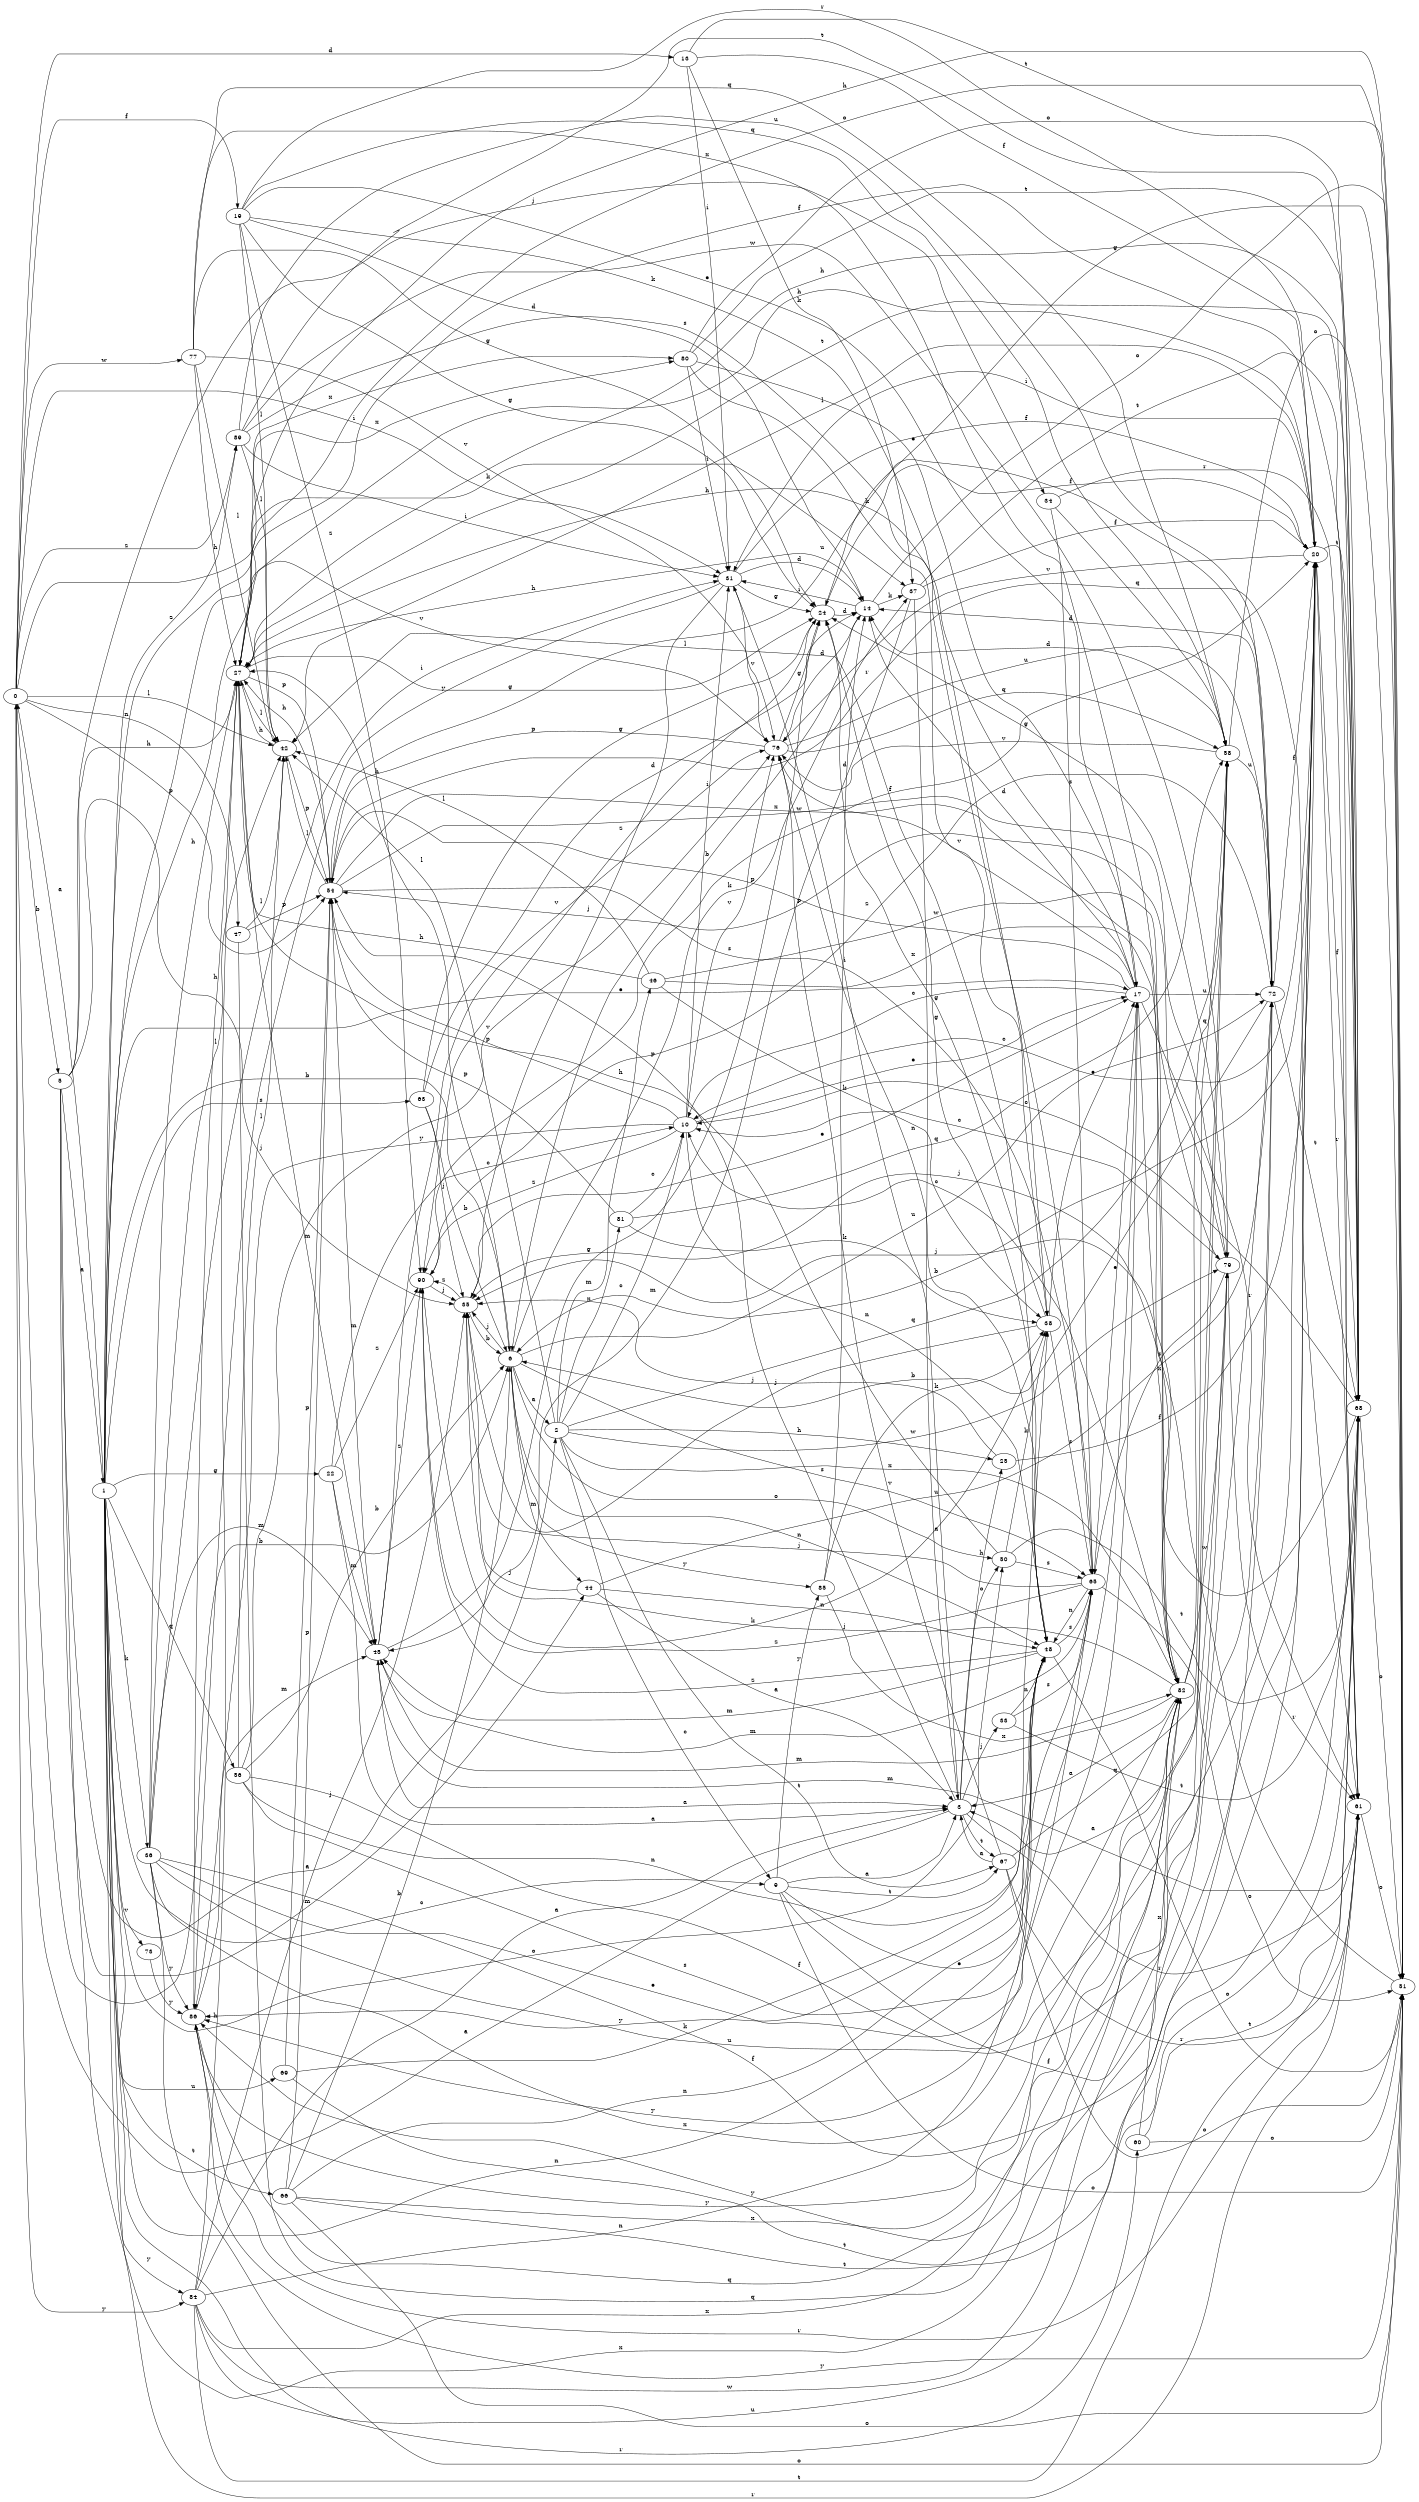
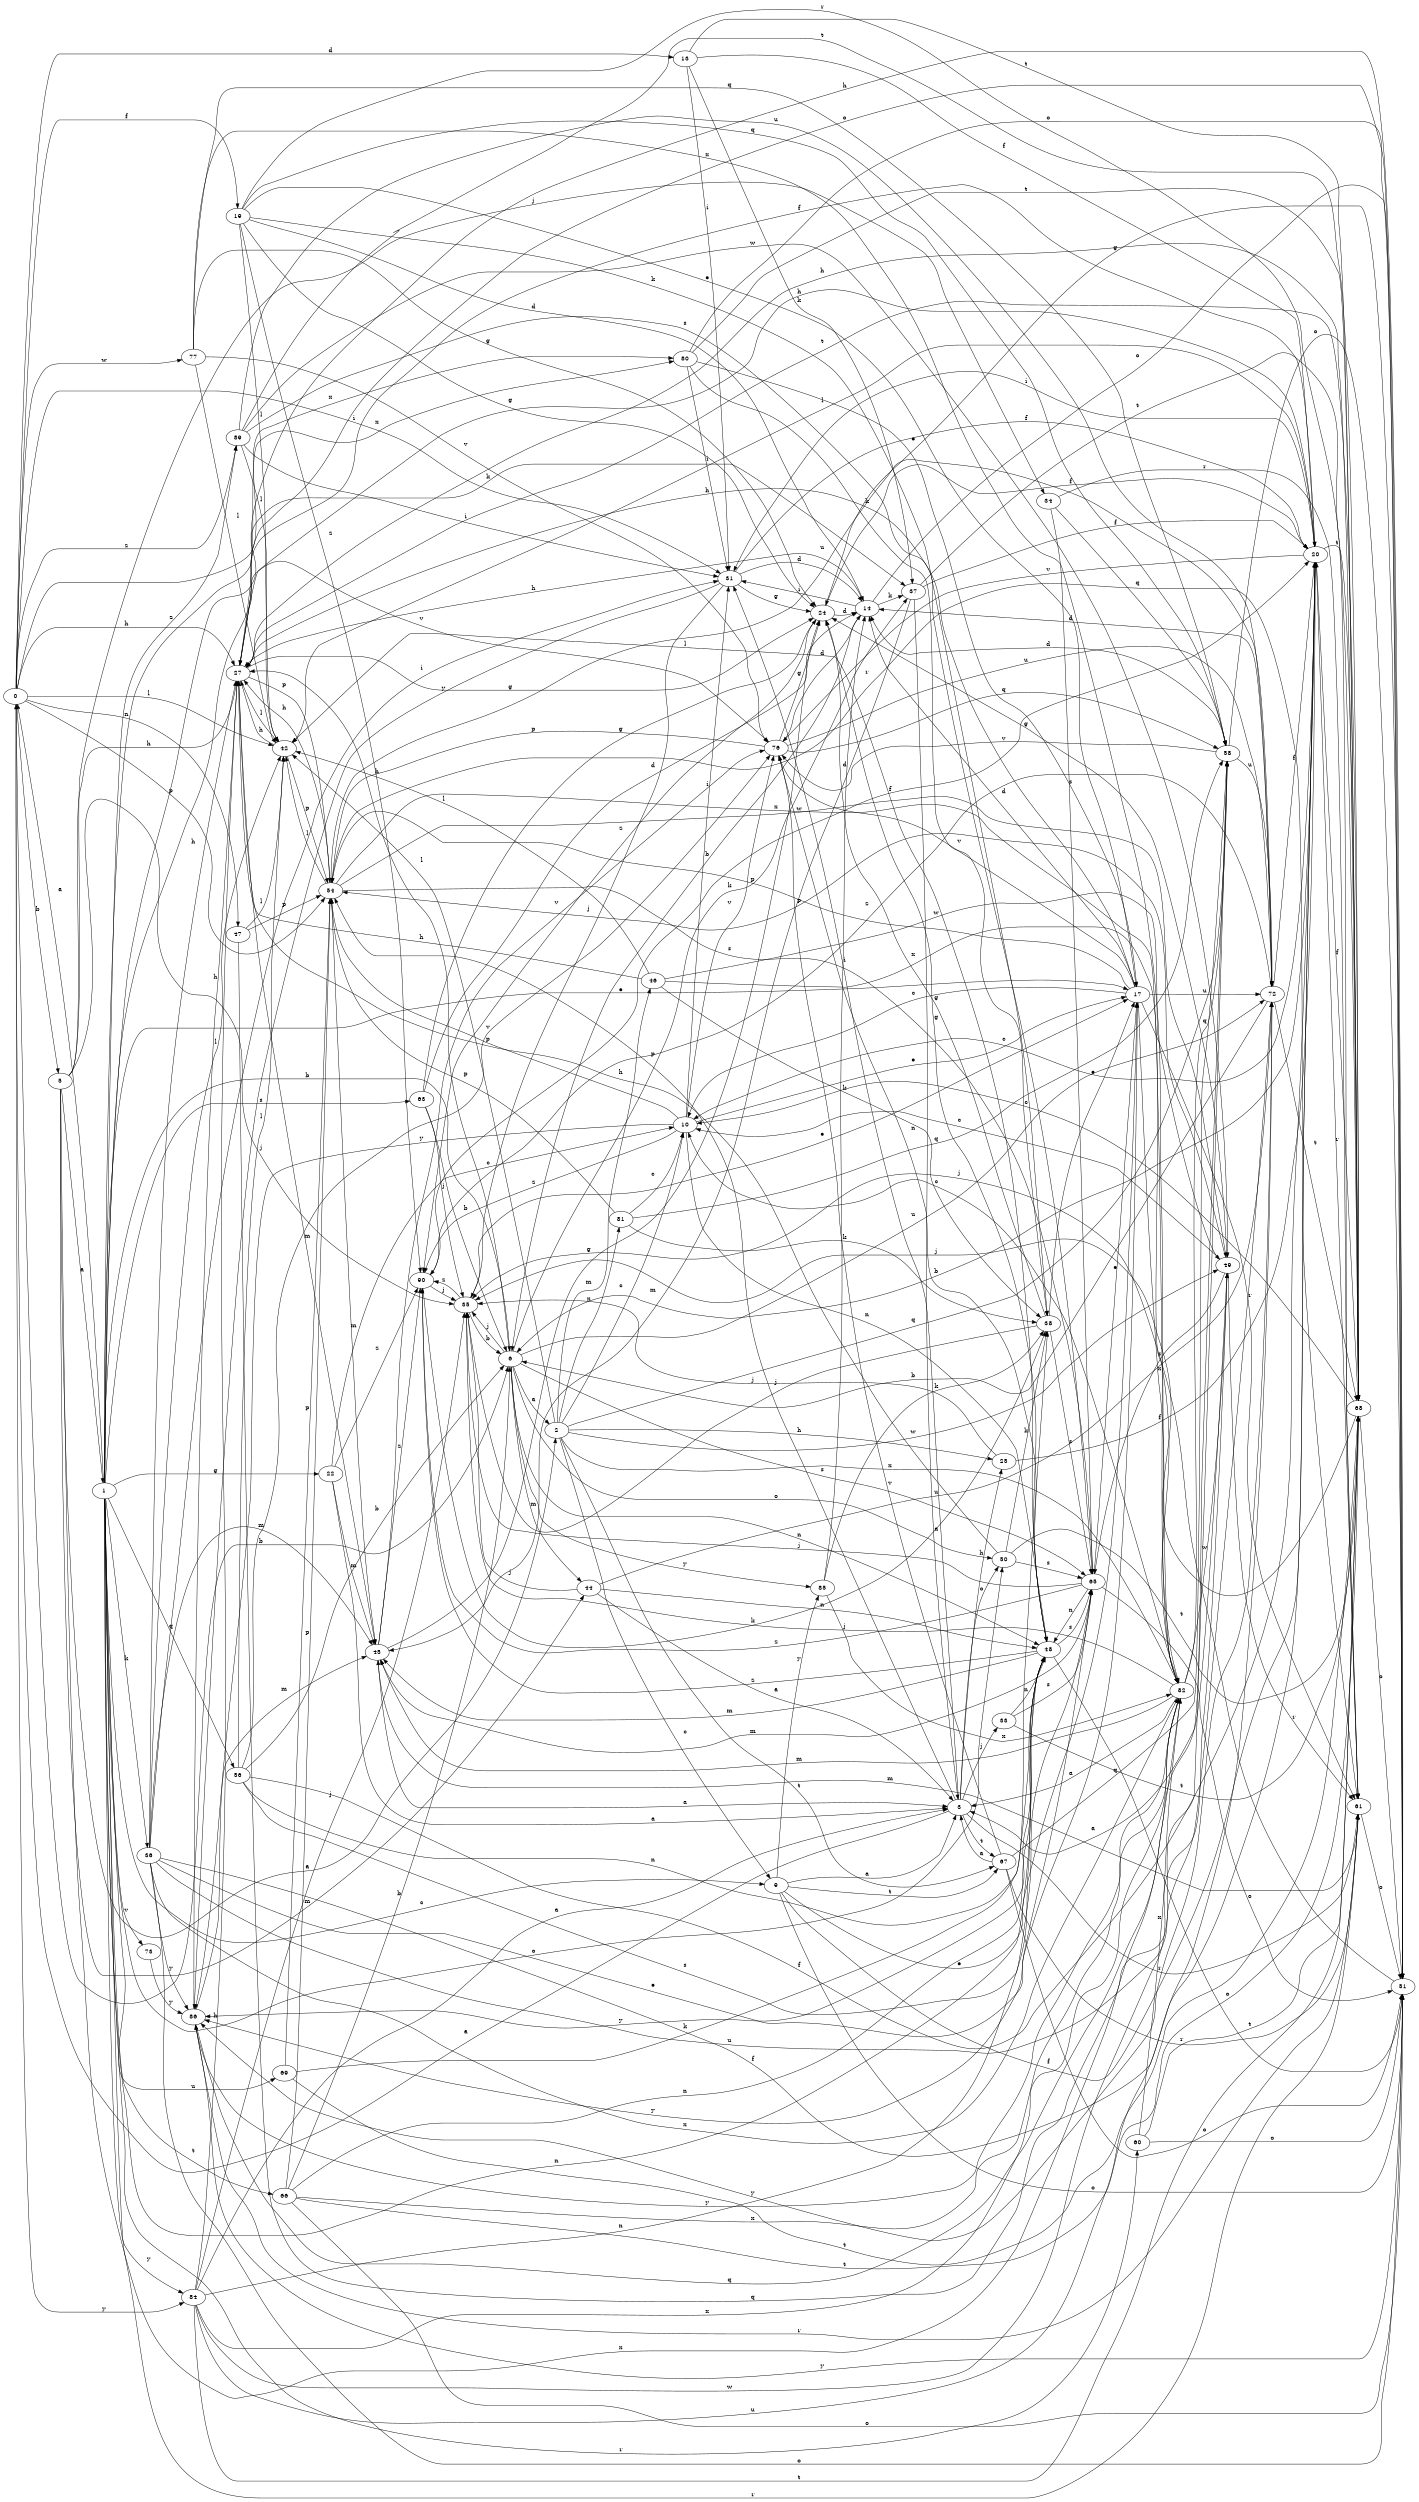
edge "77" -> "27": now "0" -> "27"
edge "31" -> "76": removed, label "v"
node "79": label "79" -> "49"
